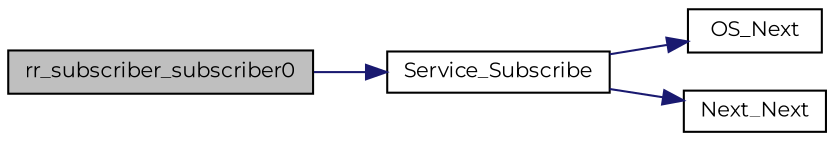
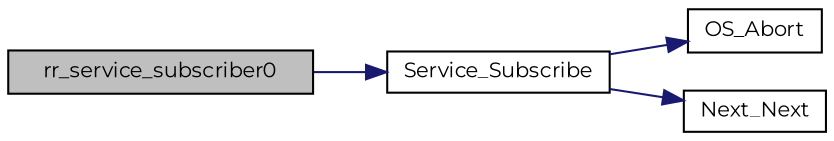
node "OS_Next": label "OS_Next" -> "OS_Abort"
node "rr_subscriber_subscriber0": label "rr_subscriber_subscriber0" -> "rr_service_subscriber0"
